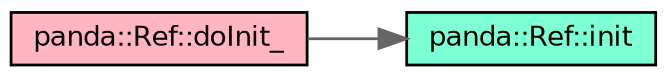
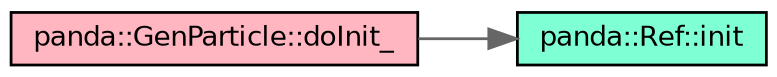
node "panda::Ref::doInit_": label "panda::Ref::doInit_" -> "panda::GenParticle::doInit_"
